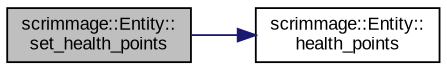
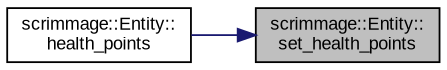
edge "scrimmage::Entity:: set_health_points" -> "scrimmage::Entity:: health_points": reversed
